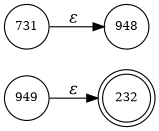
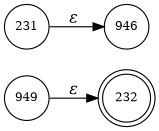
node "731": label "731" -> "231"
node "948": label "948" -> "946"
